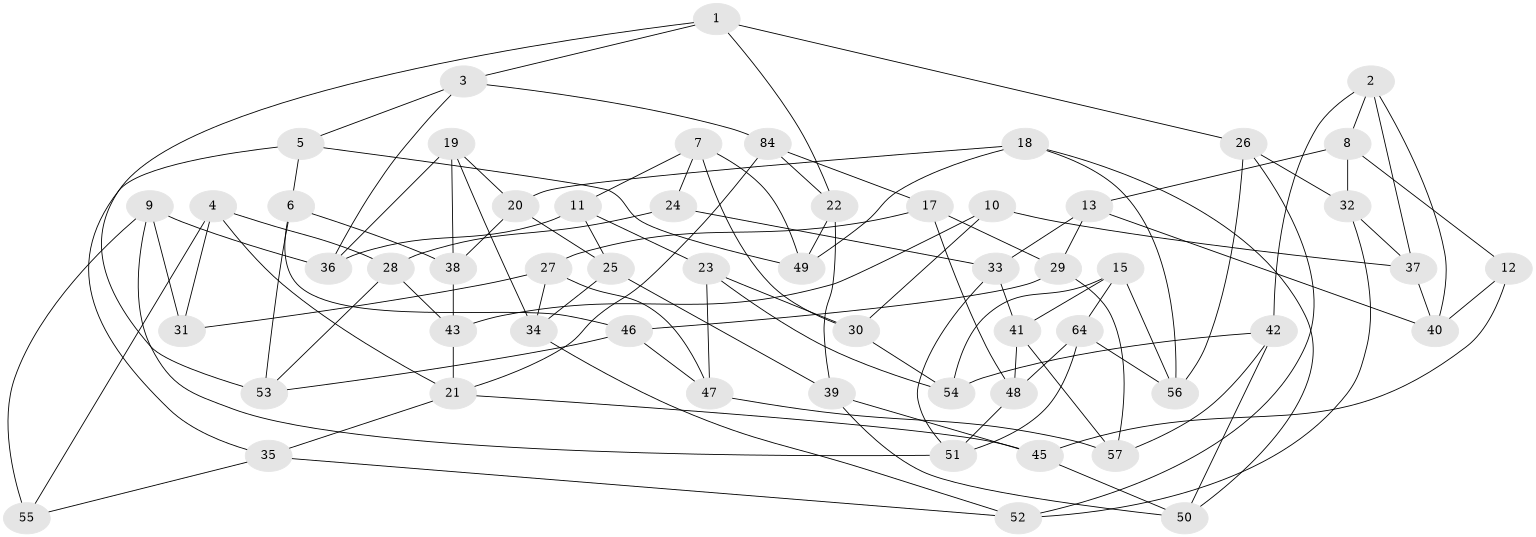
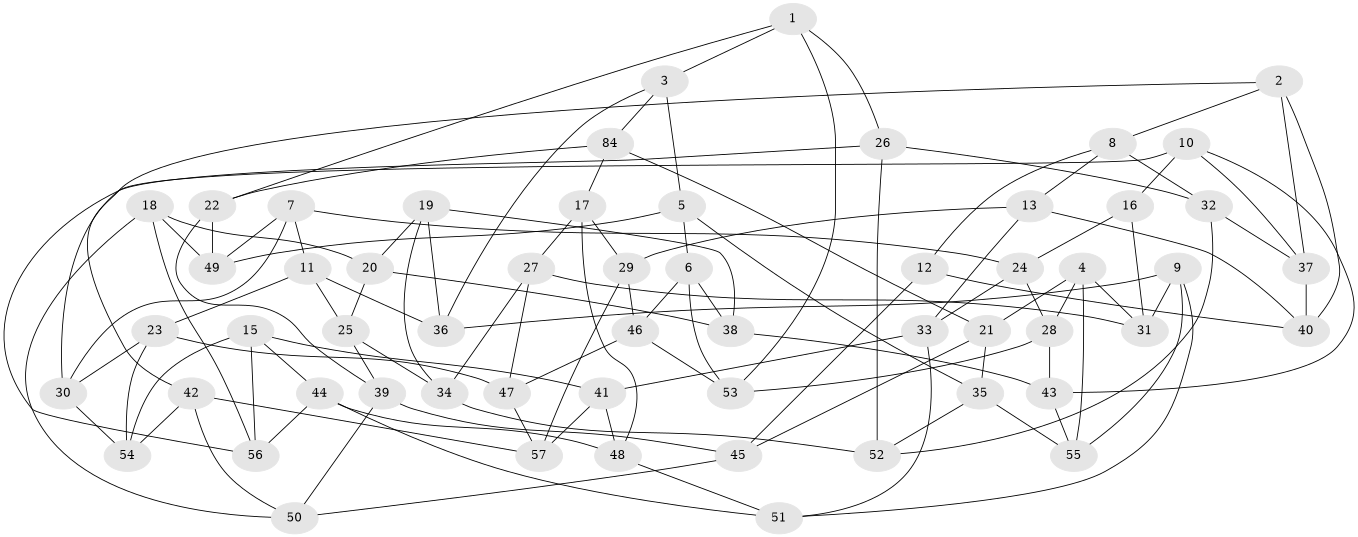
node "16": added
node "64": label "64" -> "44"
edge "43" -- "21": now "43" -- "55"
